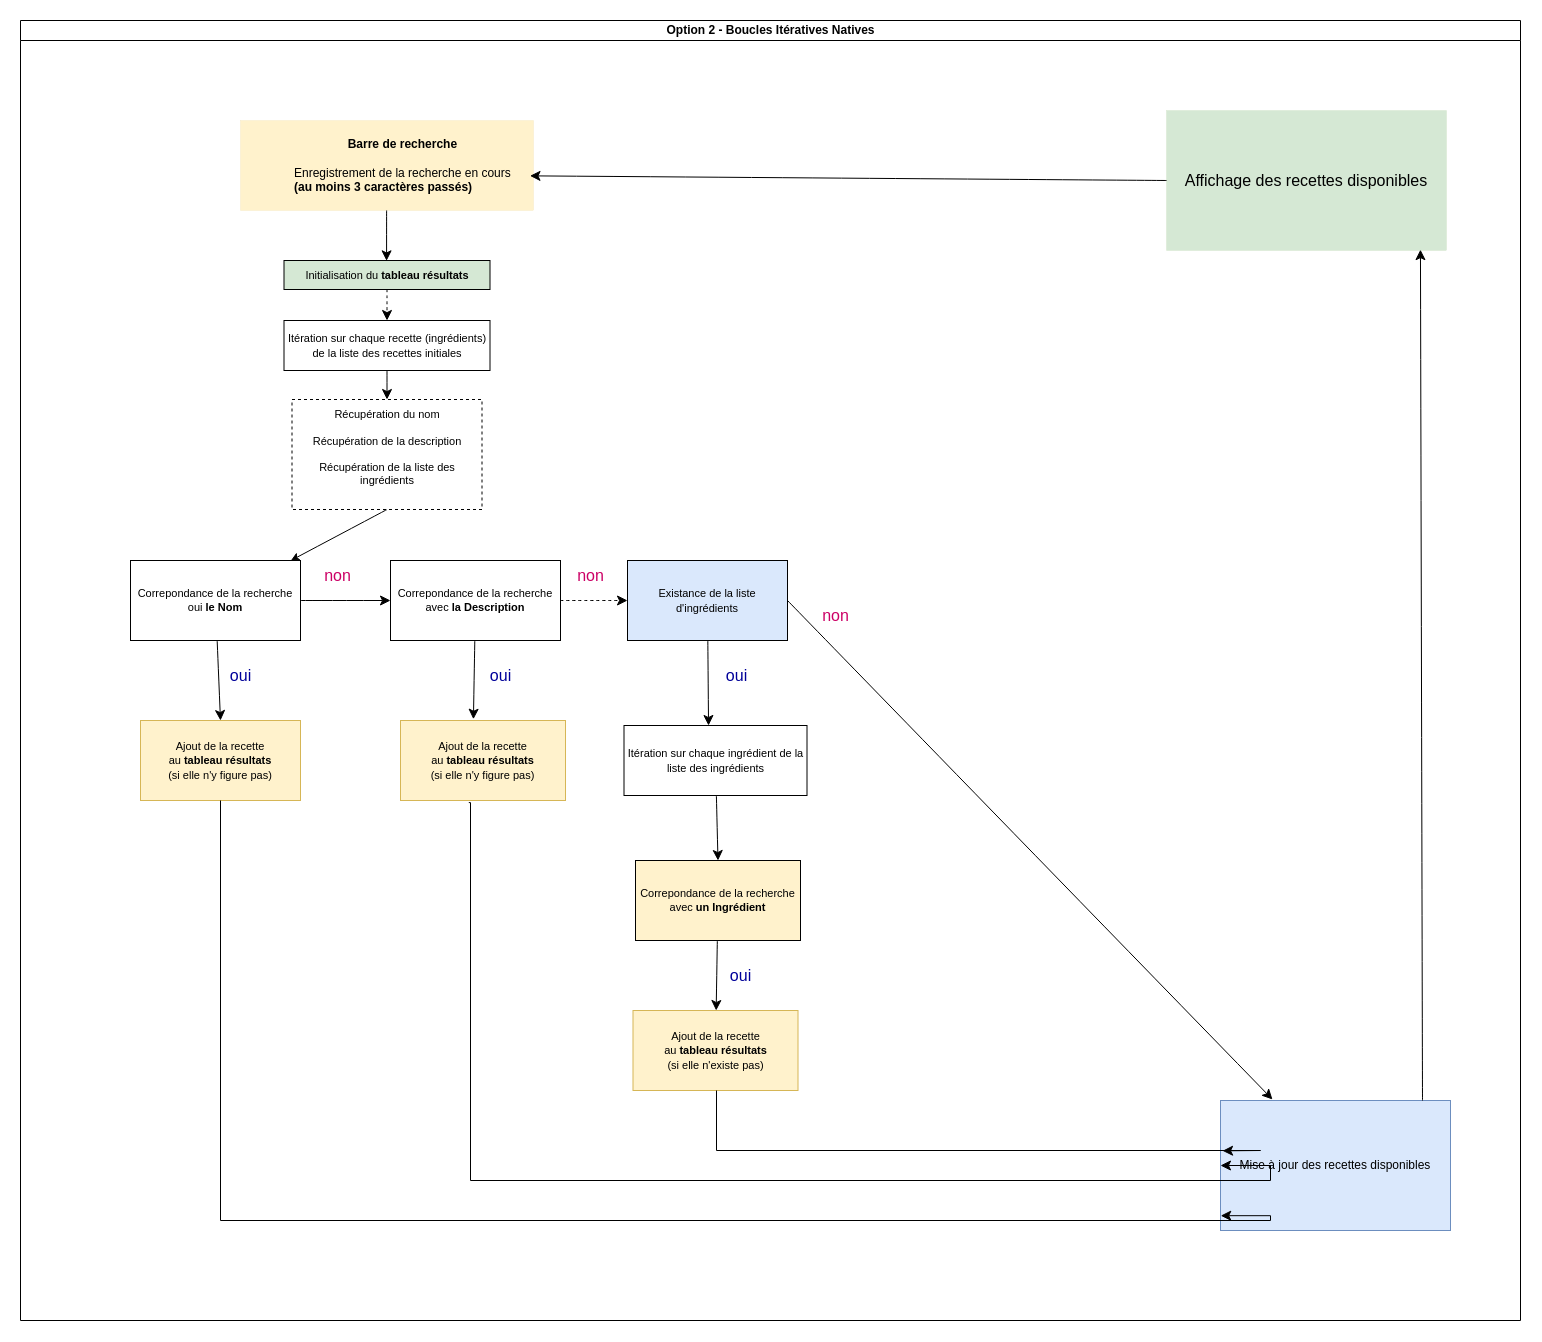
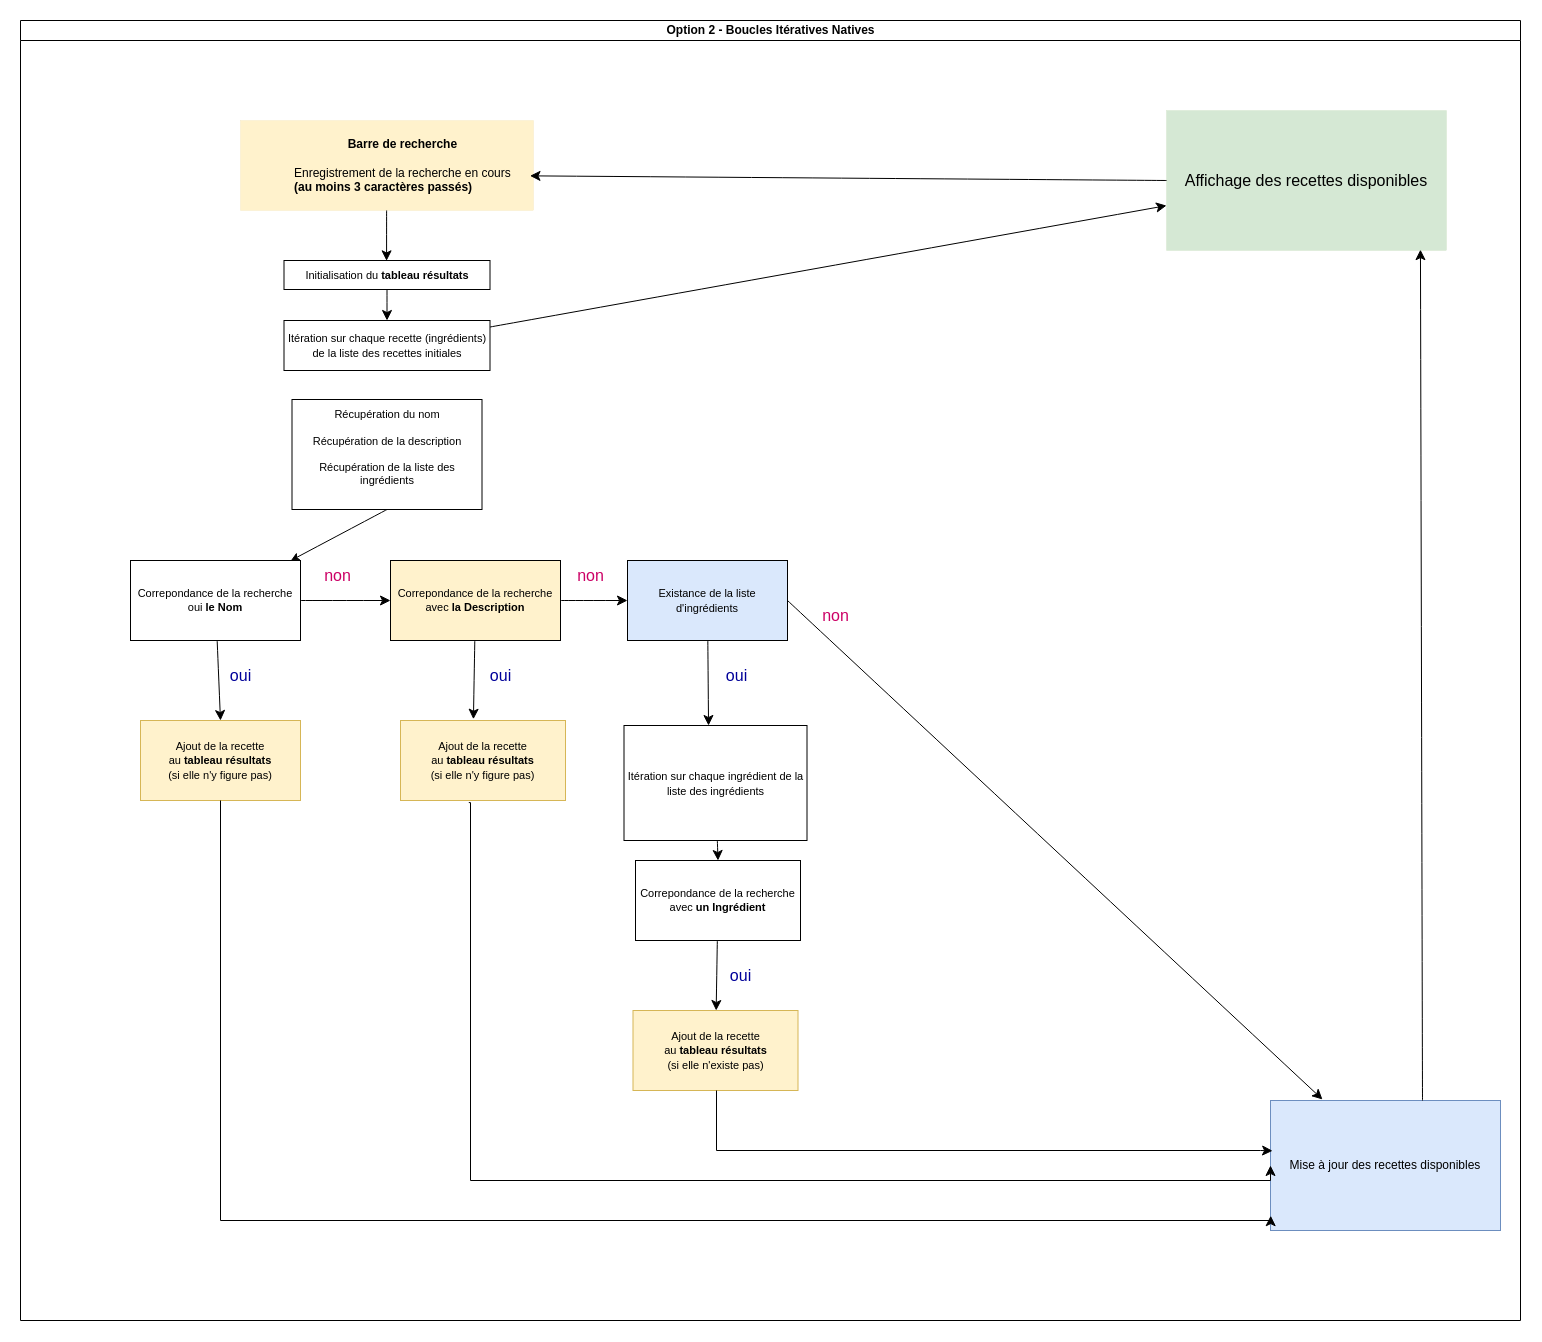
node "Initialisation du tableau résultats": fillcolor #d5e8d4 -> #ffffff
edge "Initialisation du tableau résultats" -> "Itération sur chaque recette (ingrédients) de la liste des recettes initiales": style dashed -> solid
edge "Itération sur chaque recette (ingrédients) de la liste des recettes initiales" -> "Récupération du nom Récupération de la description Récupération de la liste des ingrédients": now "Itération sur chaque recette (ingrédients) de la liste des recettes initiales" -> "Affichage des recettes disponibles"
node "Récupération du nom Récupération de la description Récupération de la liste des ingrédients": style dashed -> solid
node "Correpondance de la recherche avec la Description": fillcolor #ffffff -> #fff2cc
edge "Correpondance de la recherche avec la Description" -> "Existance de la liste d'ingrédients": style dashed -> solid
node "Itération sur chaque ingrédient de la liste des ingrédients": size 183x70 -> 183x115
node "Correpondance de la recherche avec un Ingrédient": fillcolor #fff2cc -> #ffffff
node "Mise à jour des recettes disponibles": moved (1336, 1166) -> (1386, 1166)
